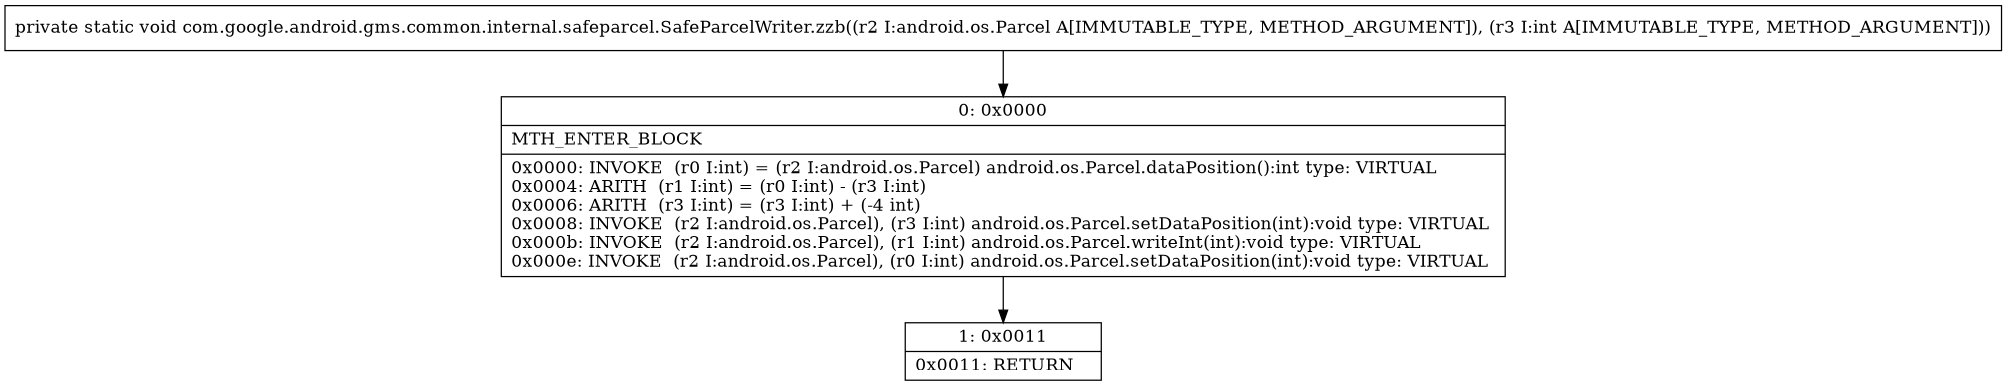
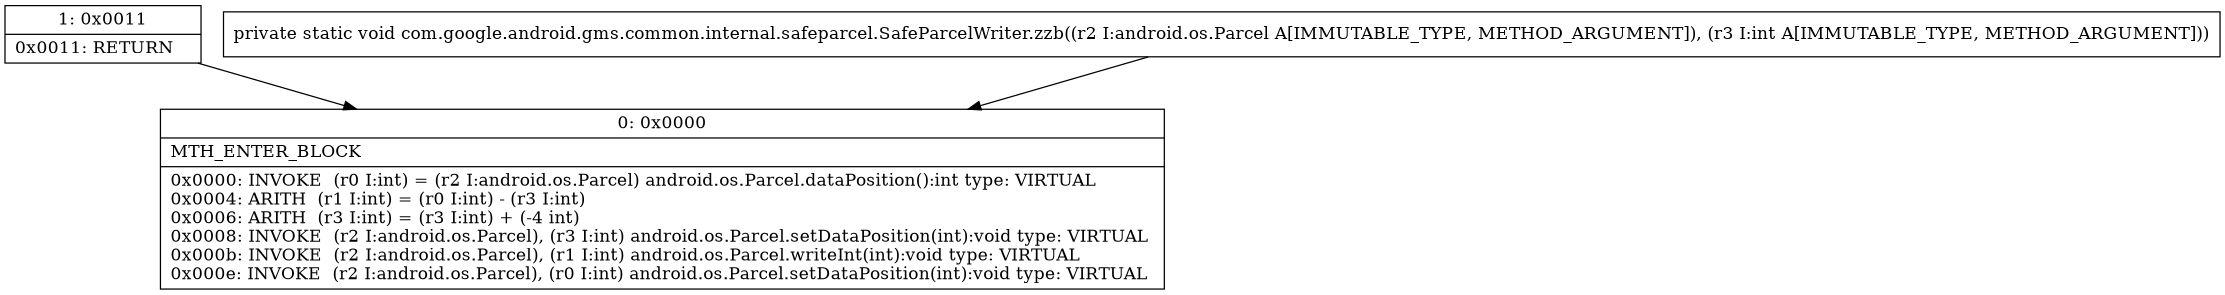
edge "0: 0x0000" -> "1: 0x0011": reversed
